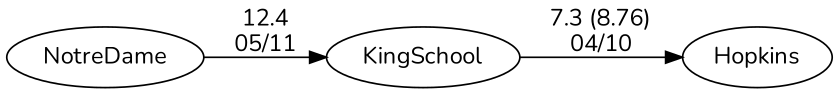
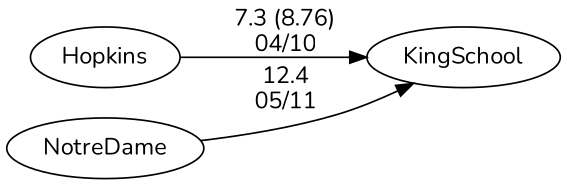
edge "KingSchool" -> "Hopkins": reversed
